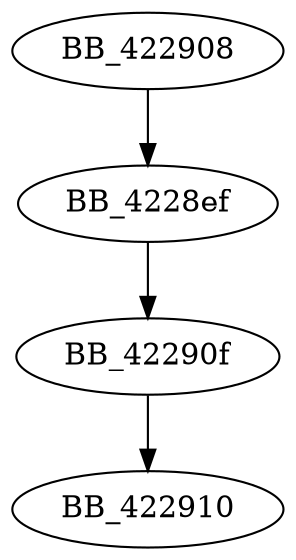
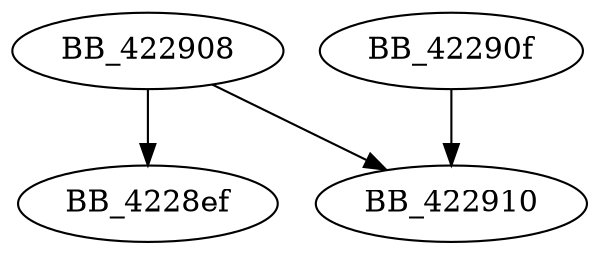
edge "BB_422908" -> "BB_422910": added
edge "BB_4228ef" -> "BB_42290f": removed
